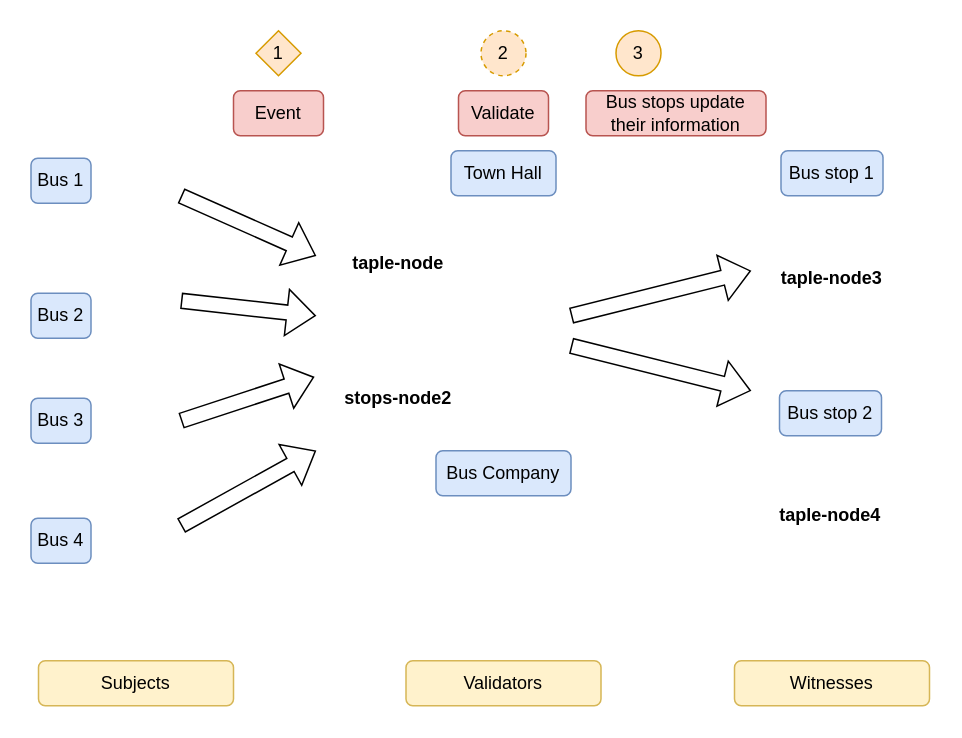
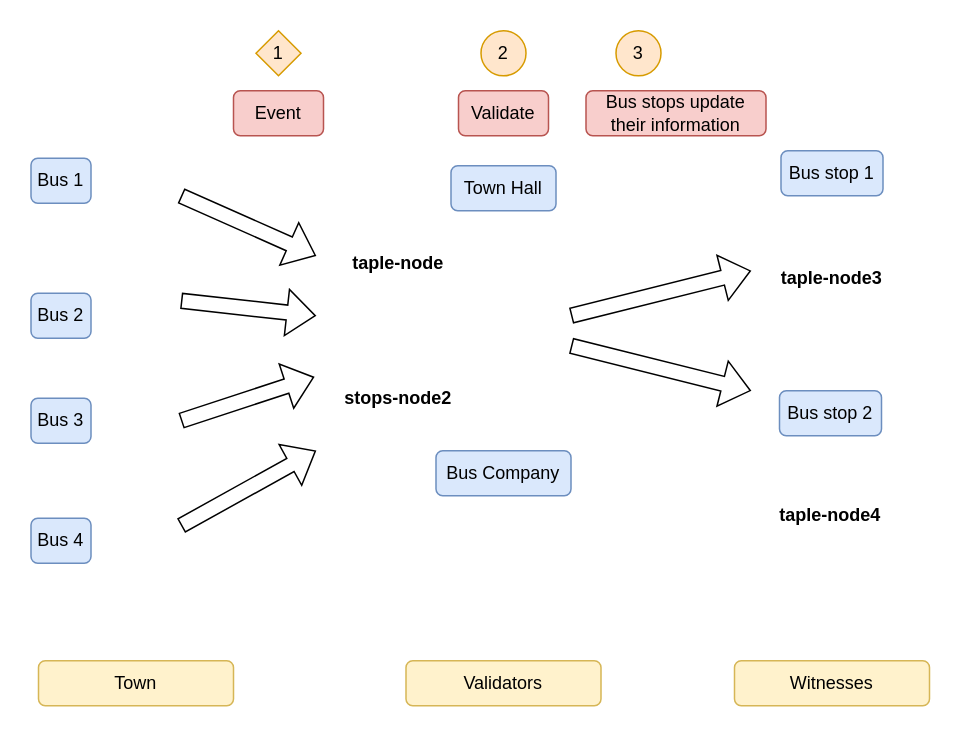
node "2": style dashed -> solid
node "Town Hall": moved (503, 173) -> (503, 188)
node "Subjects": label "Subjects" -> "Town"
